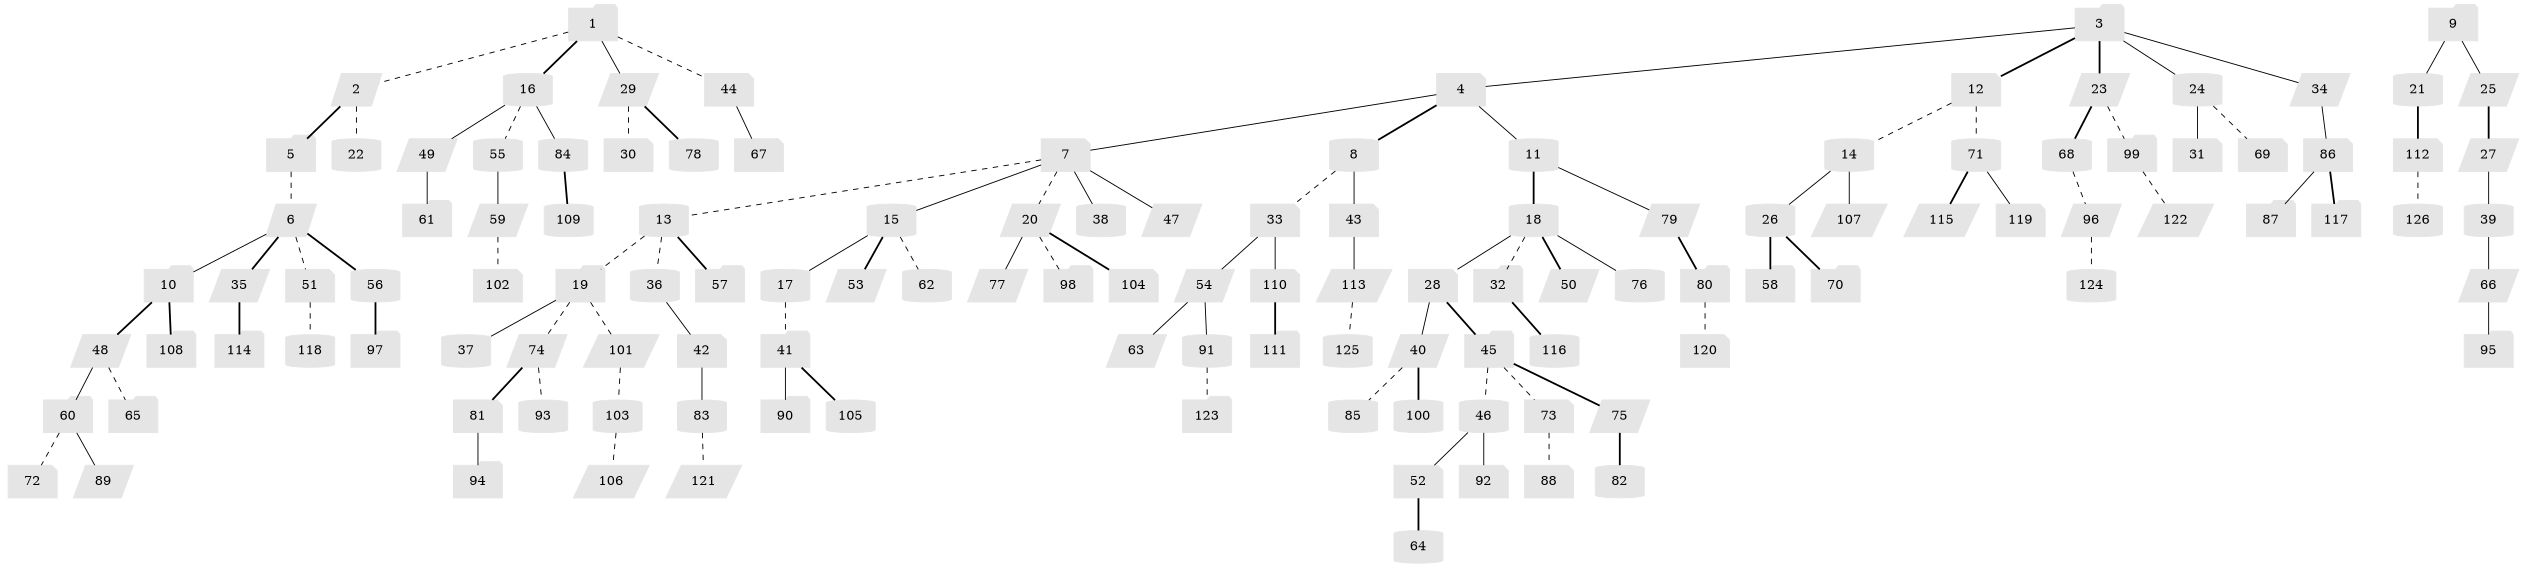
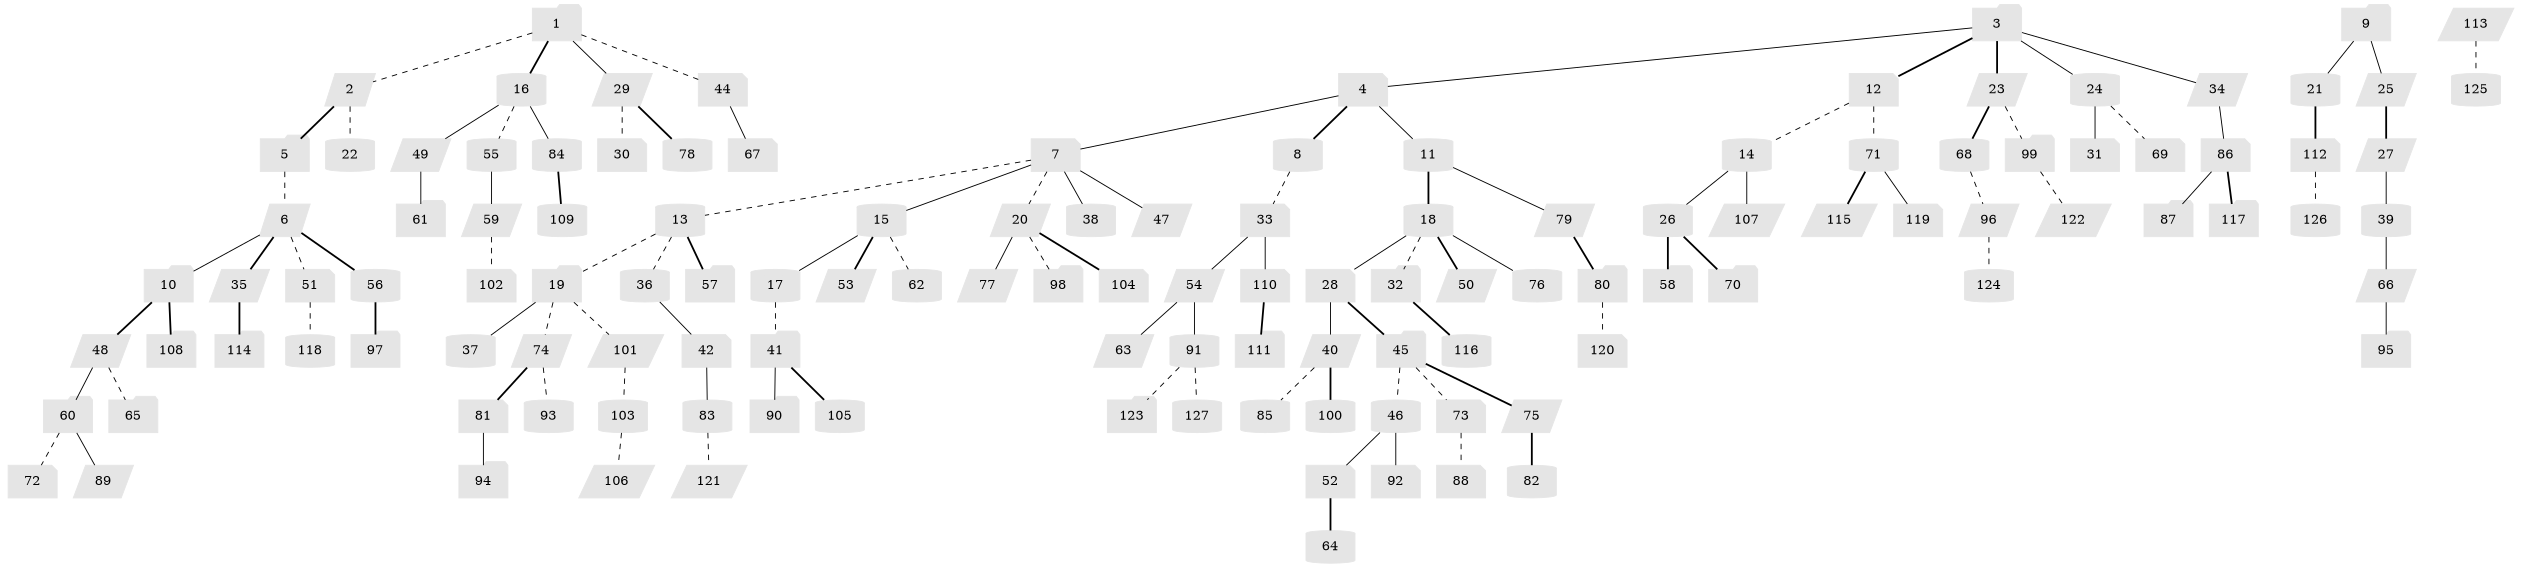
node "43": removed
node "127": added
